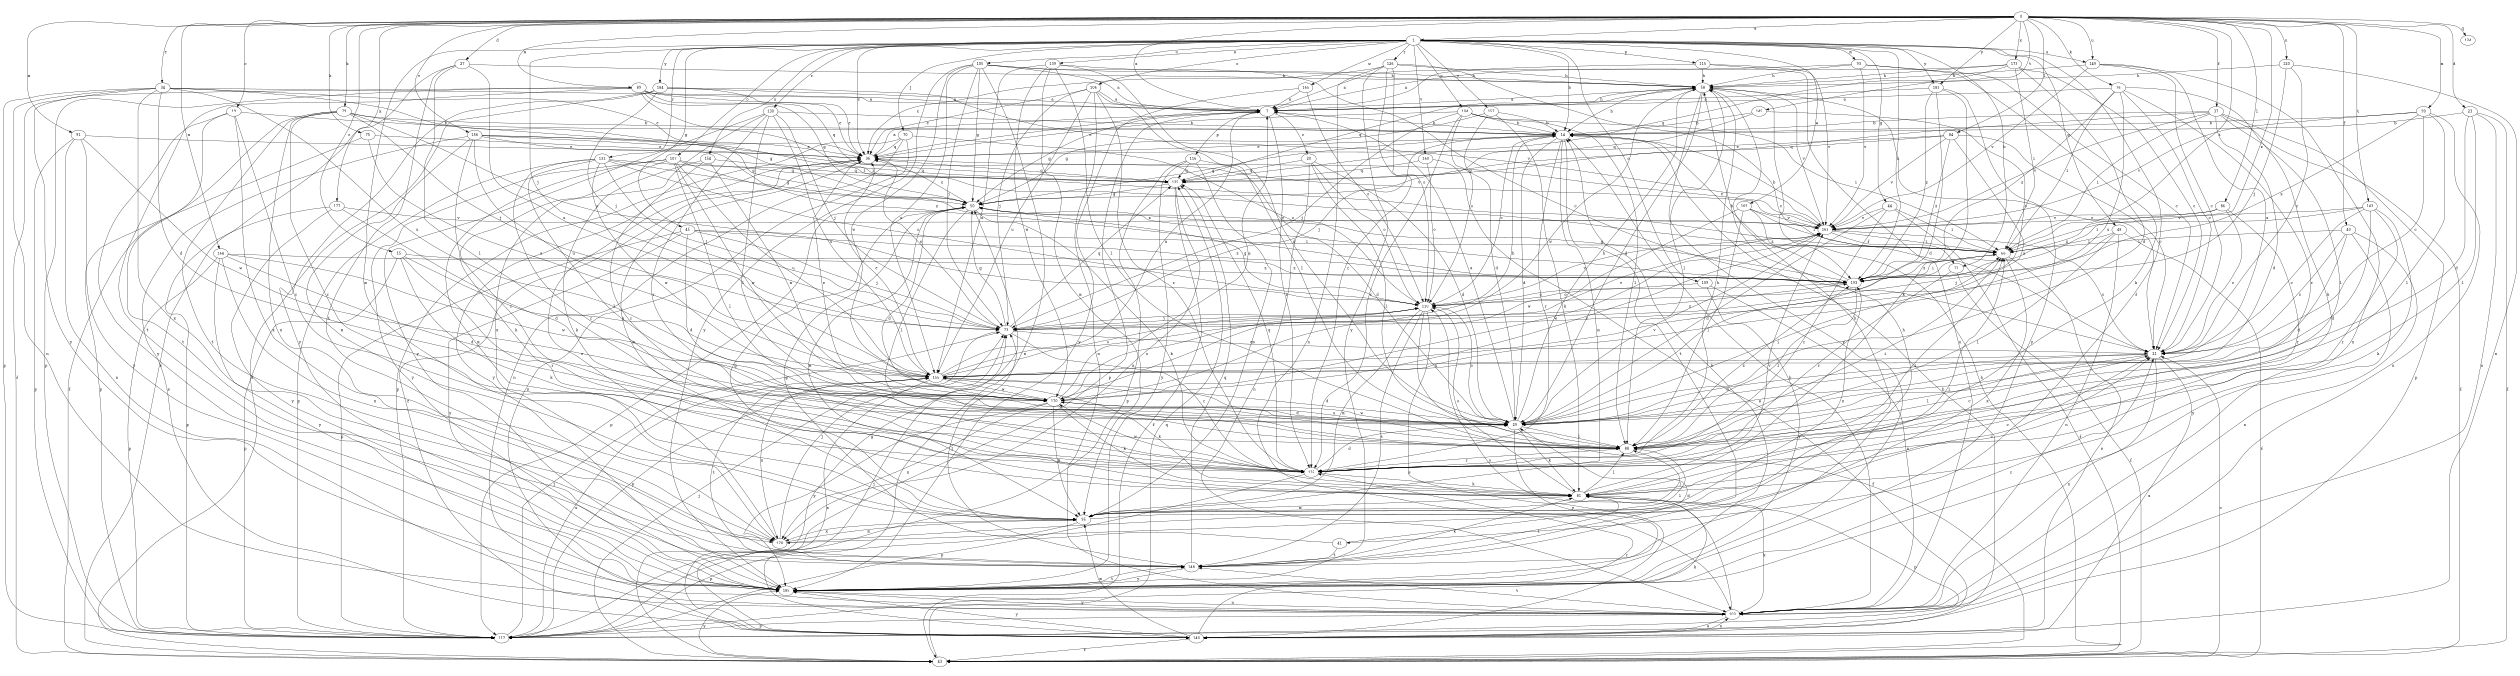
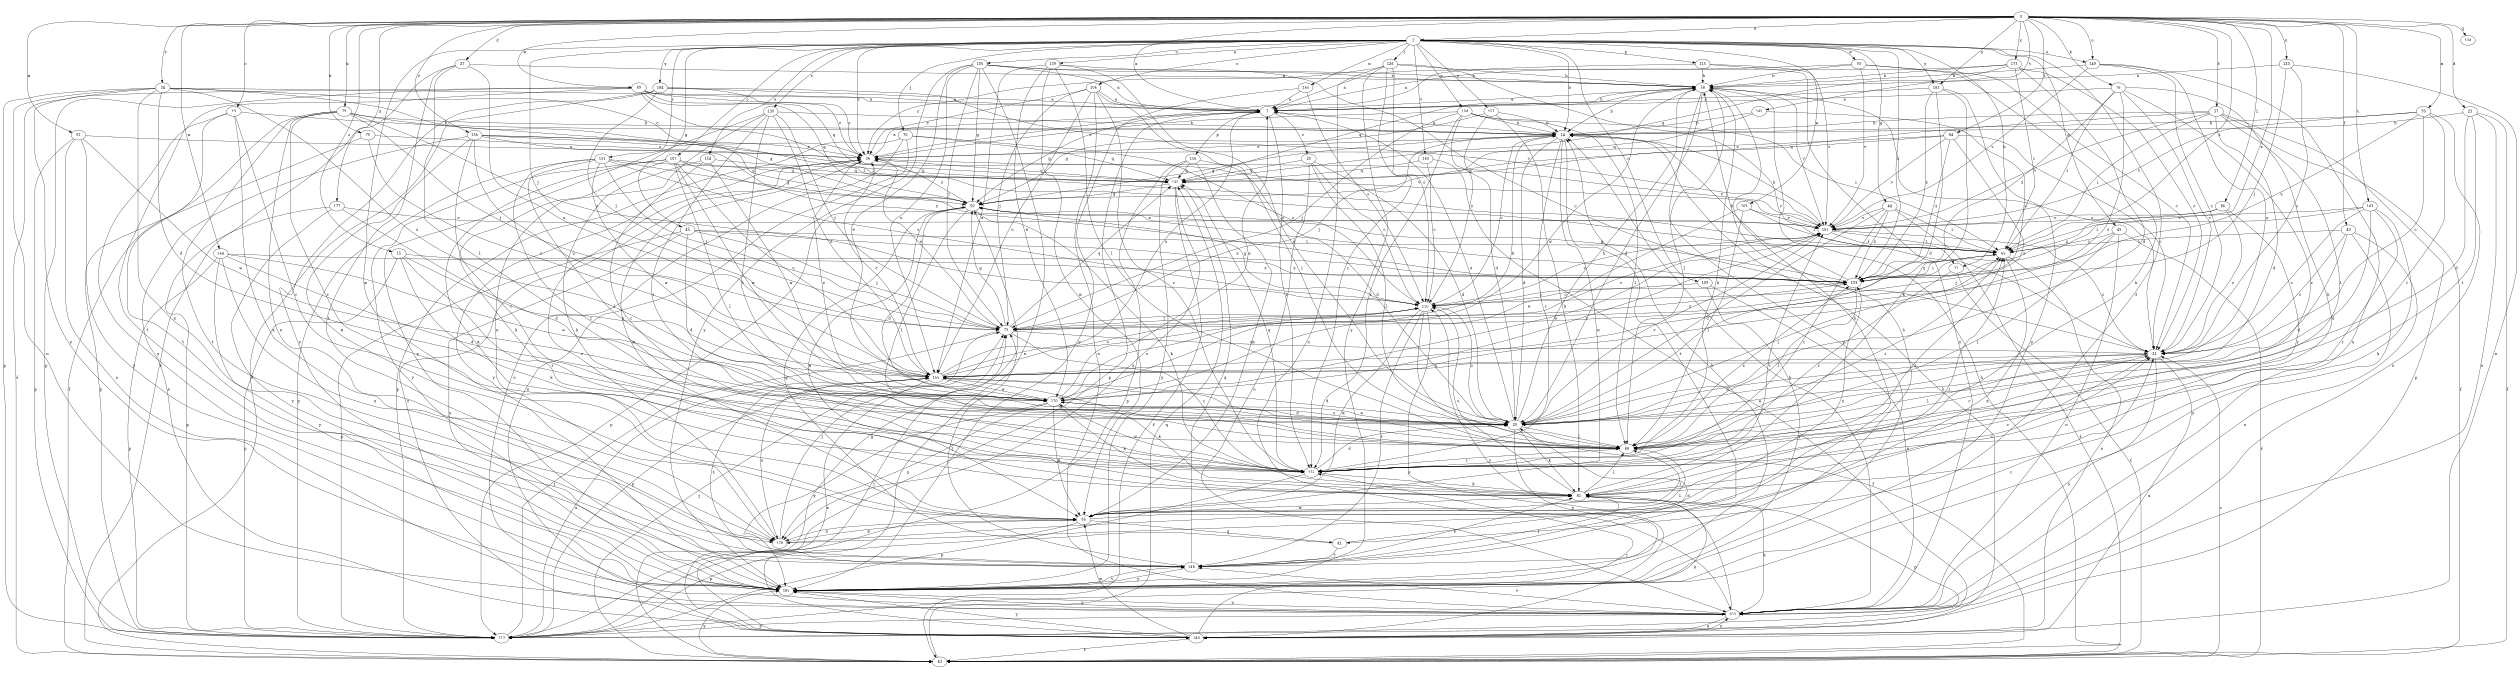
edge "70" -> "36": now "70" -> "125"
edge "169" -> "193": now "44" -> "193"
edge "95" -> "50": now "95" -> "41"
